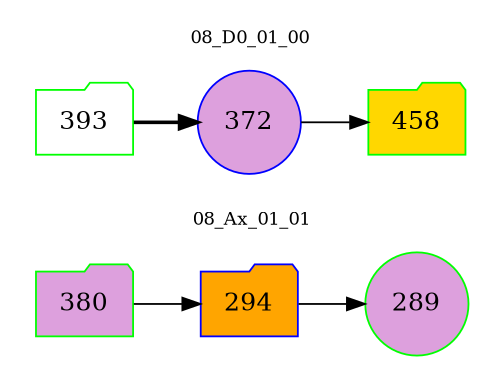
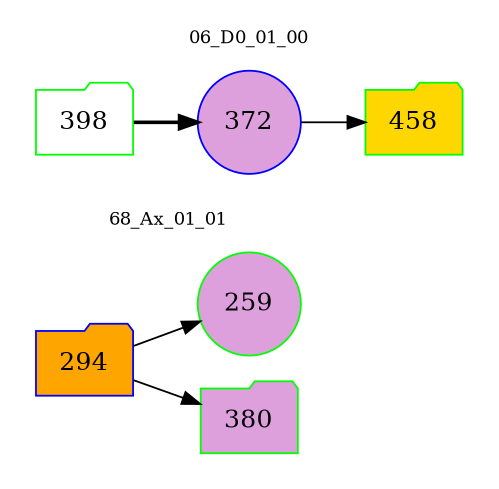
cluster "08_D0_01_00": label "08_D0_01_00" -> "06_D0_01_00"
node "393": label "393" -> "398"
cluster "08_Ax_01_01": label "08_Ax_01_01" -> "68_Ax_01_01"
edge "380" -> "294": reversed
node "289": label "289" -> "259"
